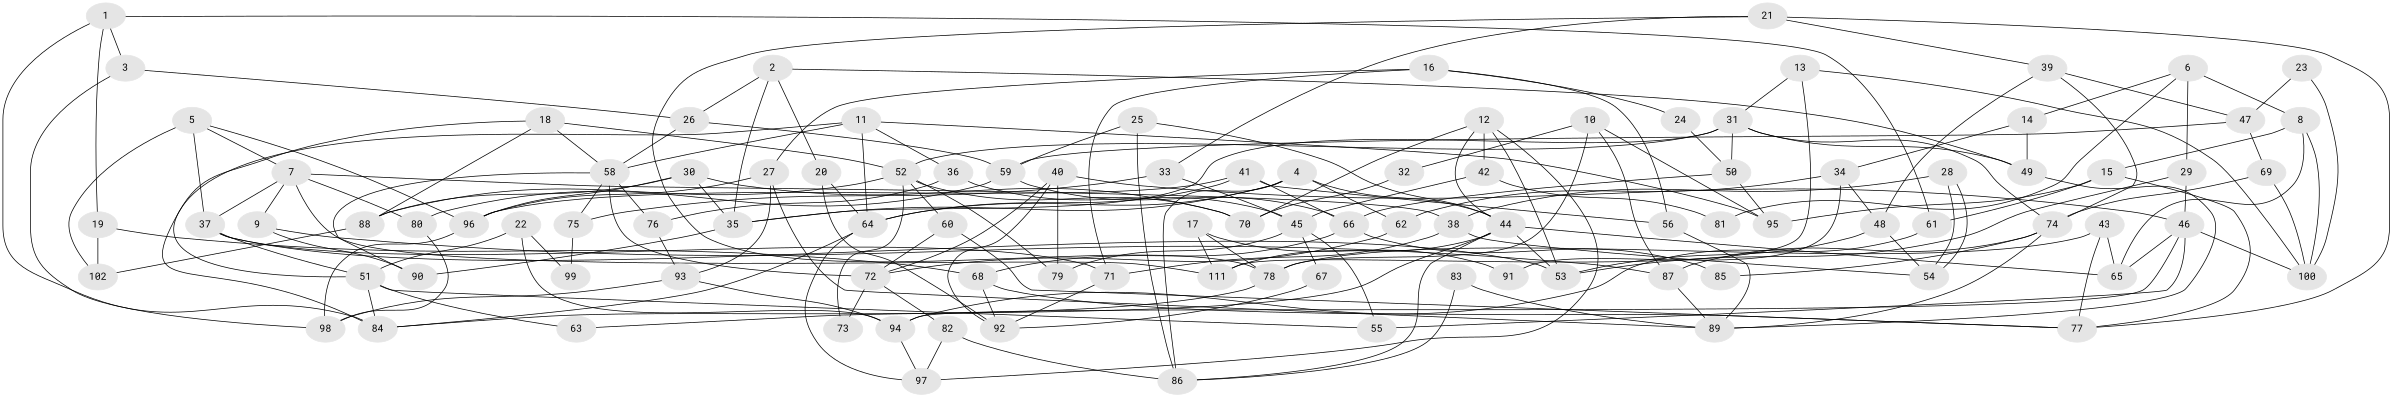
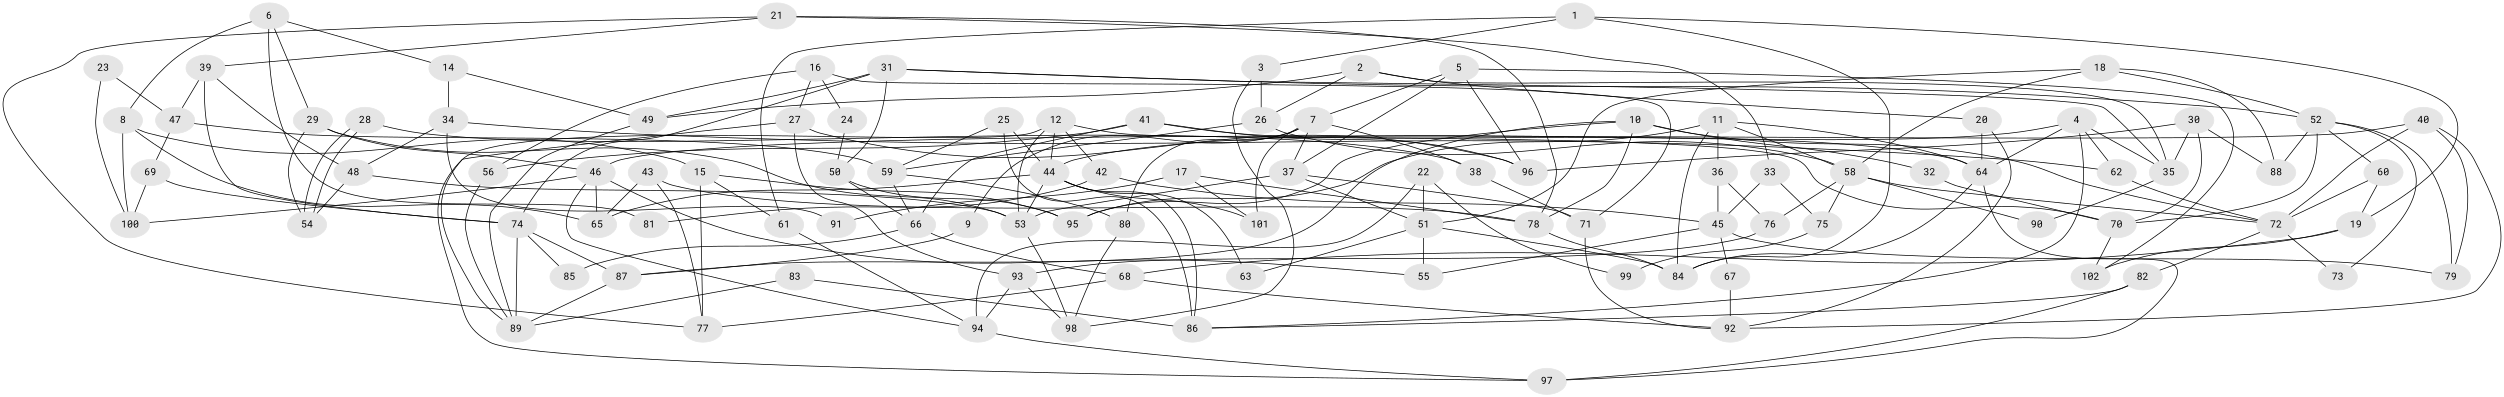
node "13": removed
edge "10" -- "72": added
edge "9" -- "90": removed
edge "88" -- "102": now "70" -- "102"
edge "96" -- "98": now "53" -- "98"
edge "38" -- "54": now "29" -- "54"
node "111": label "111" -> "101"
edge "60" -- "77": now "60" -- "19"
